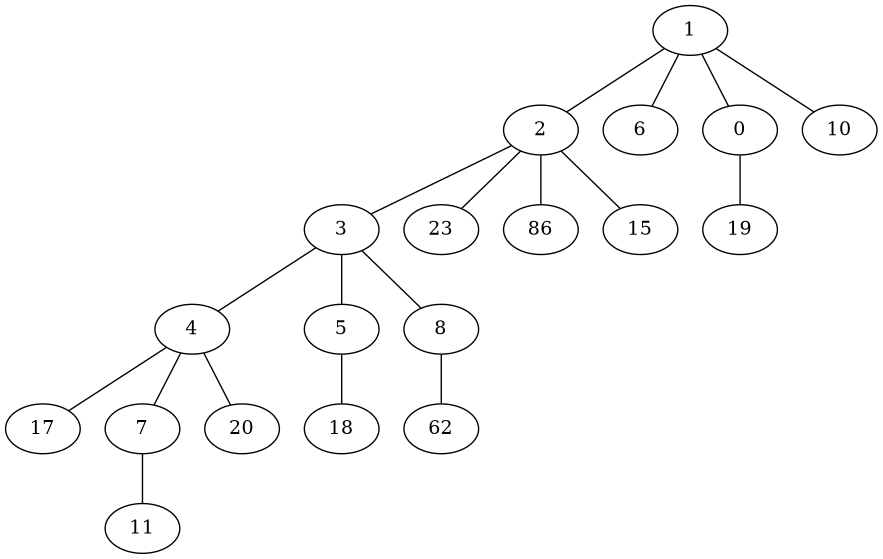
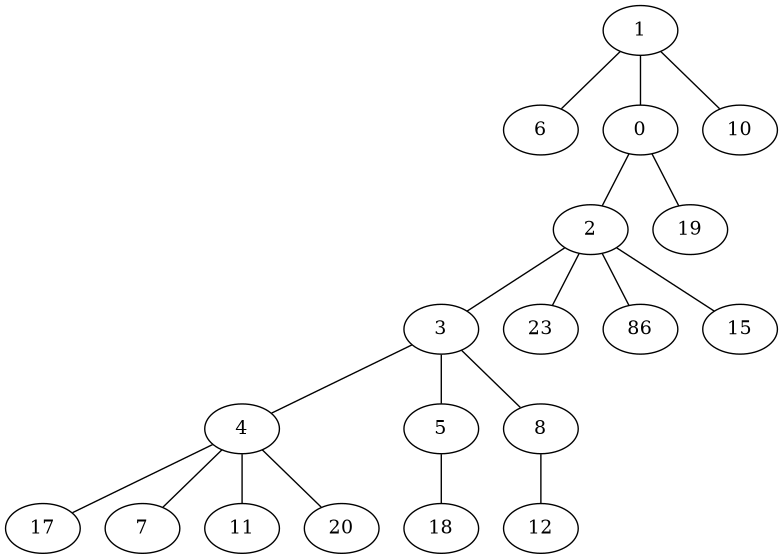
edge "1" -- "2": now "0" -- "2"
node "62": label "62" -> "12"
edge "7" -- "11": now "4" -- "11"
